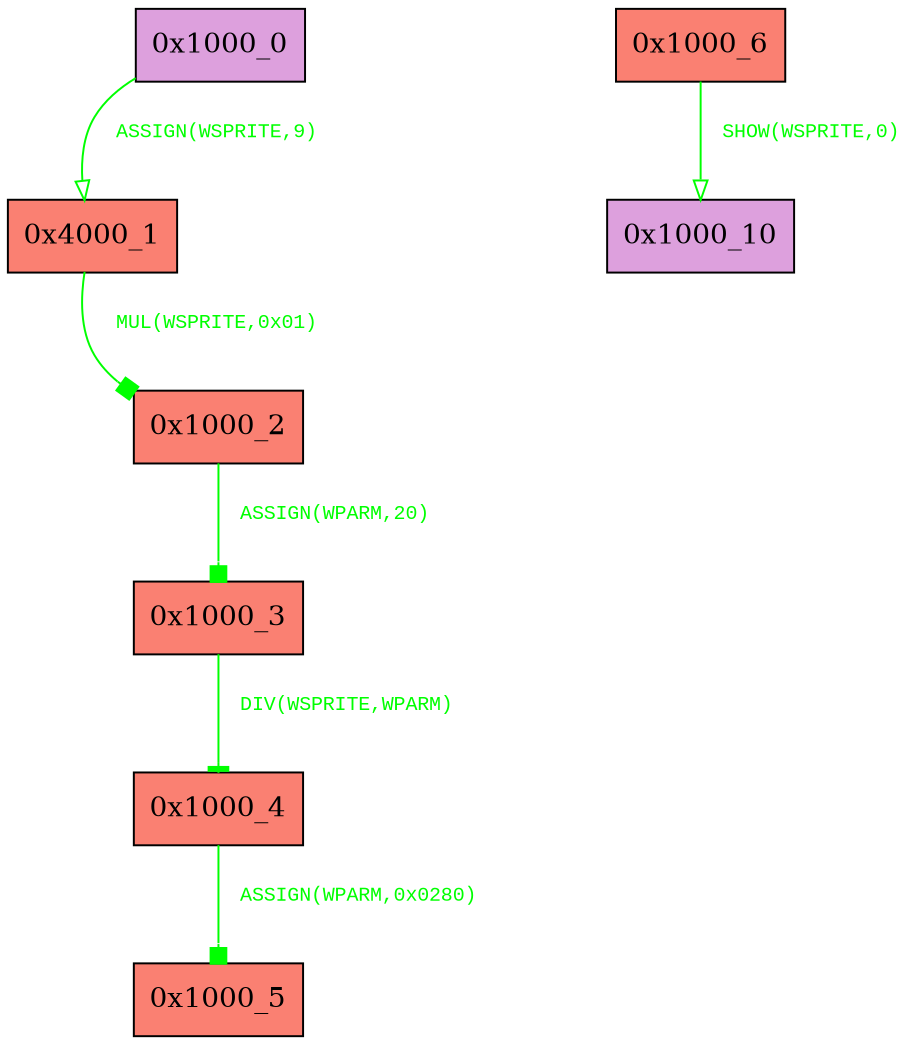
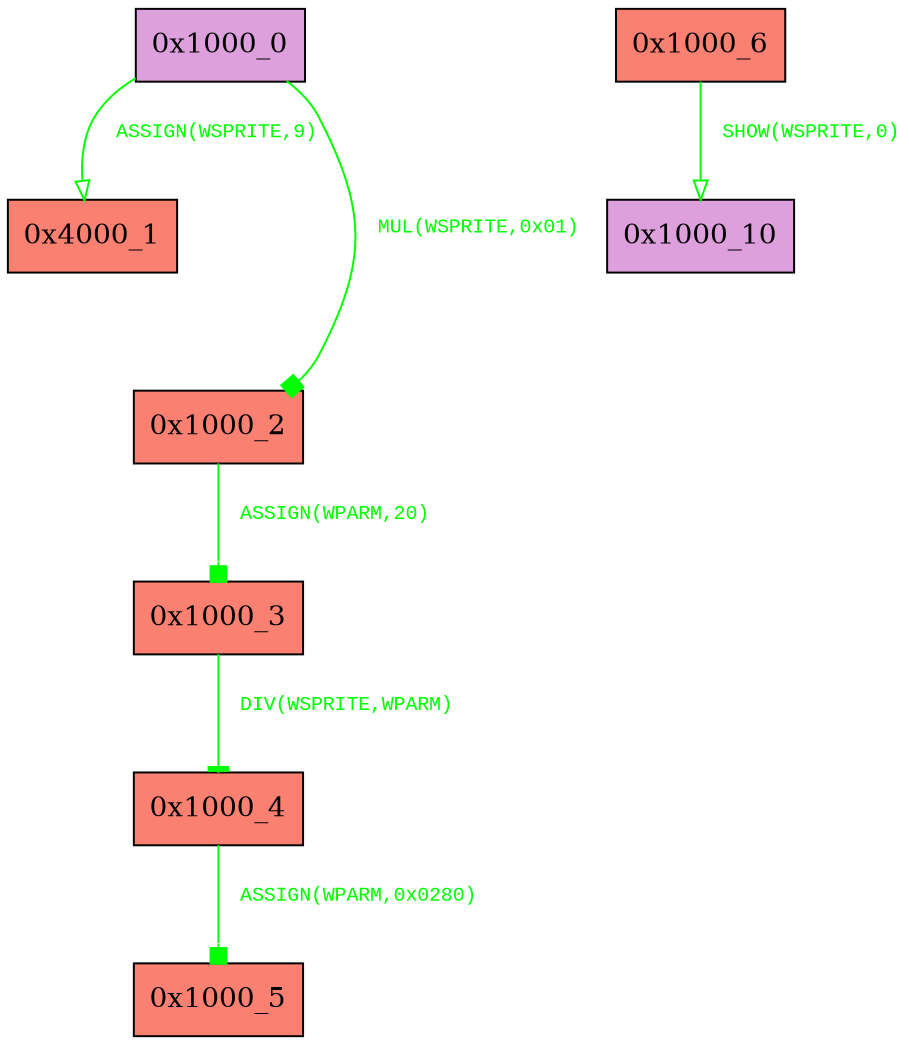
edge "0x4000_1" -> "0x1000_2": now "0x1000_0" -> "0x1000_2"
